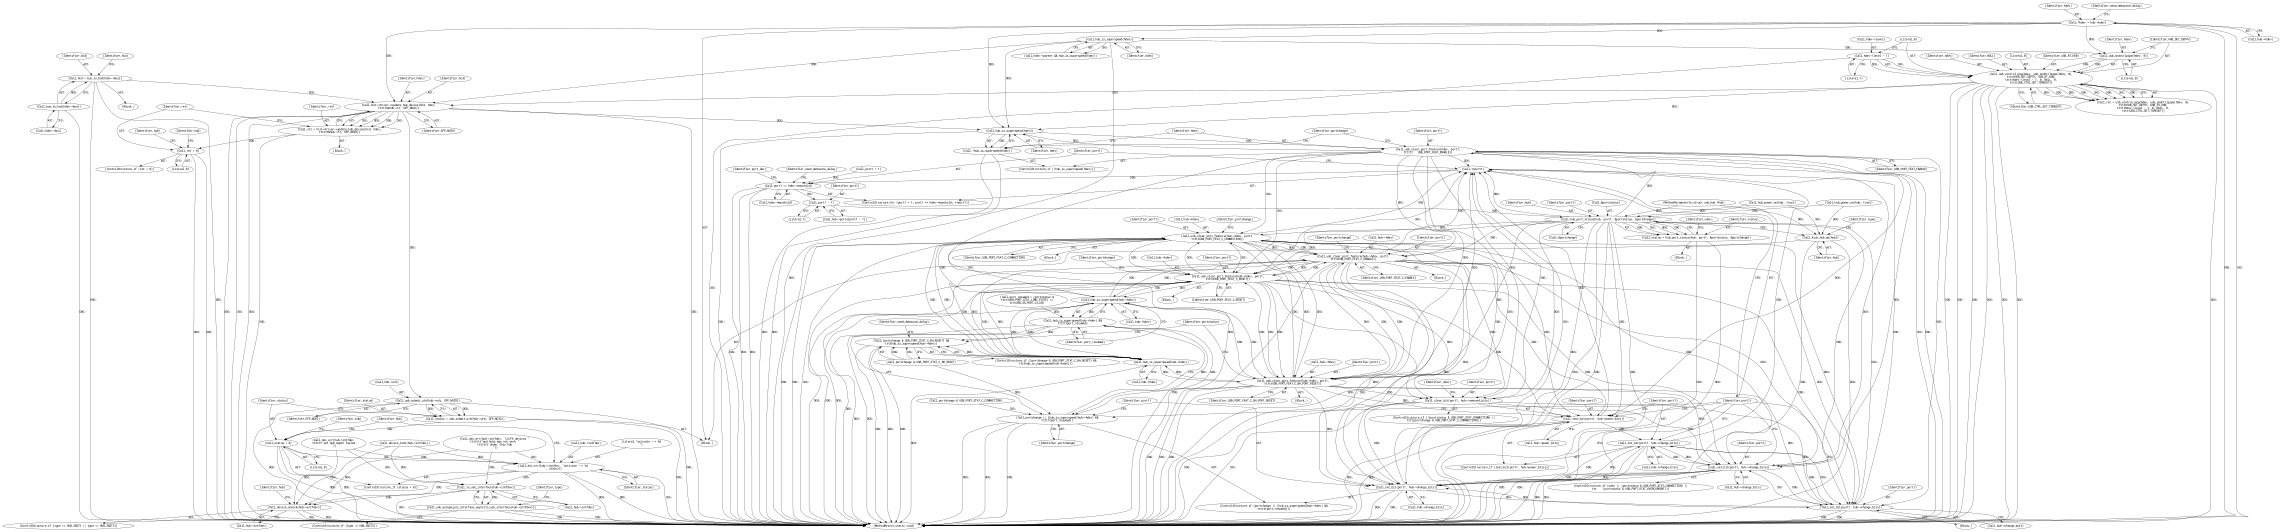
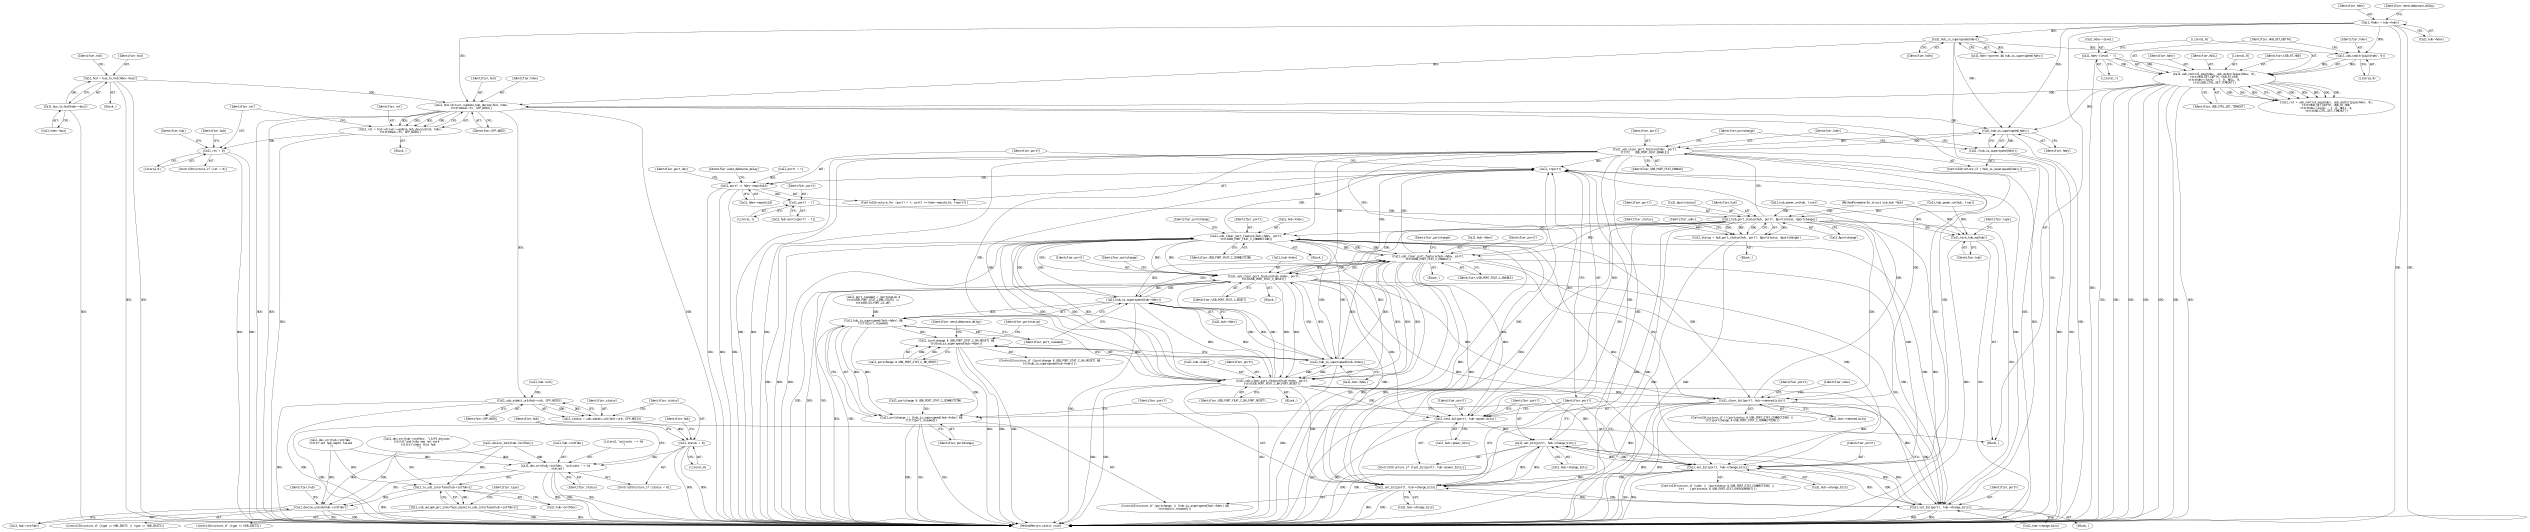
edge "(Call,hub_port_status(hub, port1, &portstatus, &portchange))" -> "(Call,++port1)": removed, label "DDG:"
edge "(Call,hub->urb)" -> "(Call,usb_submit_urb(hub->urb, GFP_NOIO))": label "AST: " -> "DDG: "
node "(Call,hub->removed_bits)": added
